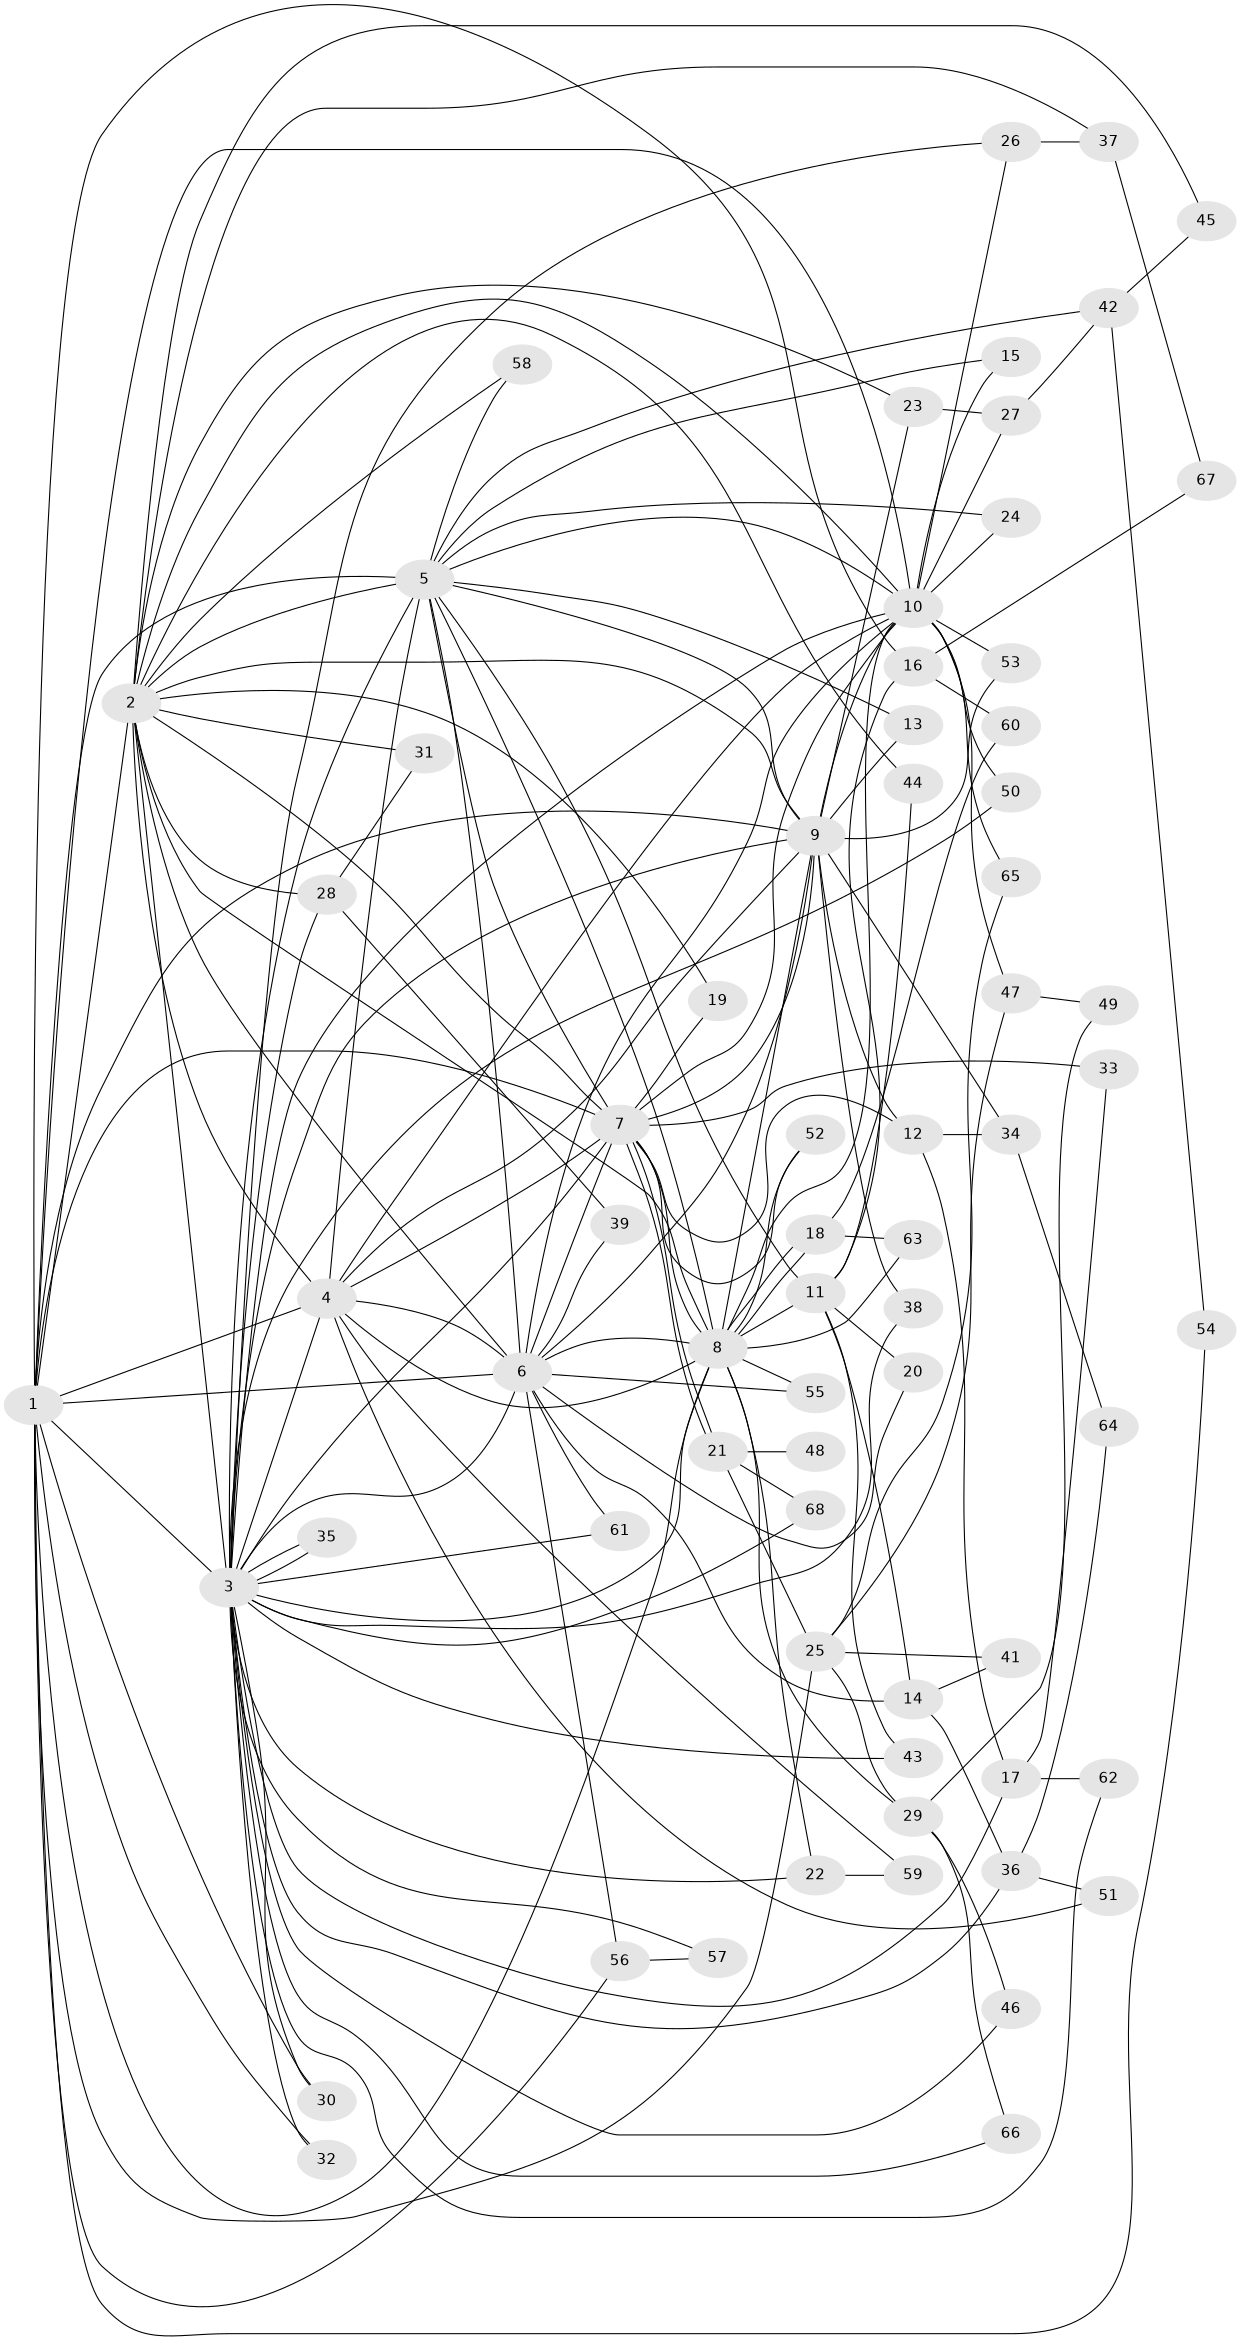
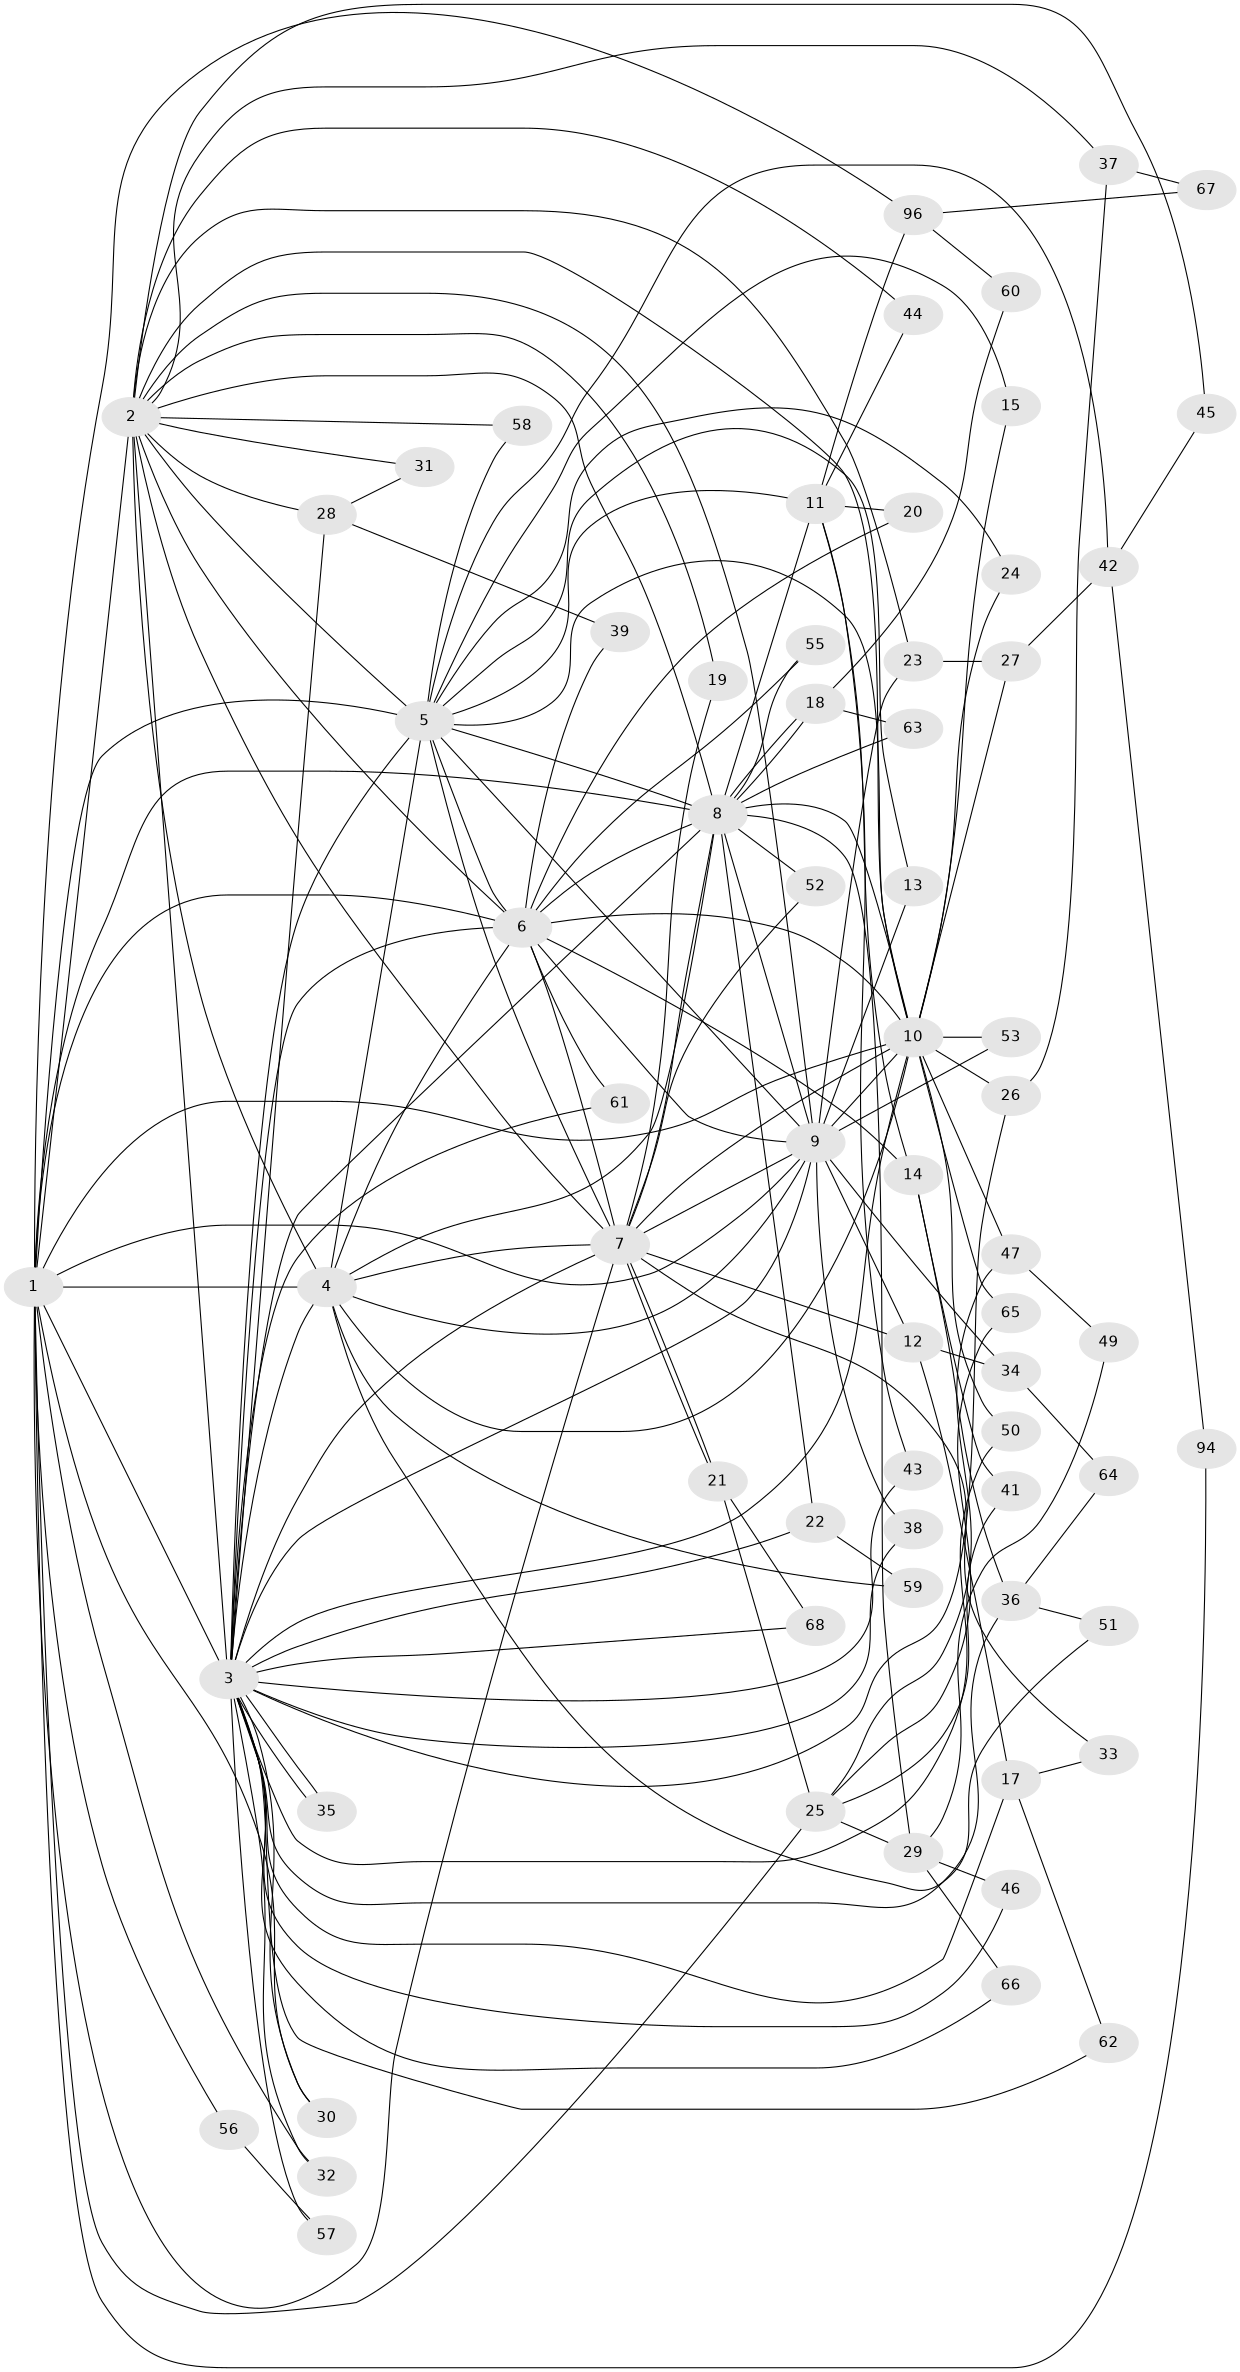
node "16": label "16" -> "96"
node "54": label "54" -> "94"
node "48": removed
edge "6" -- "56": removed
